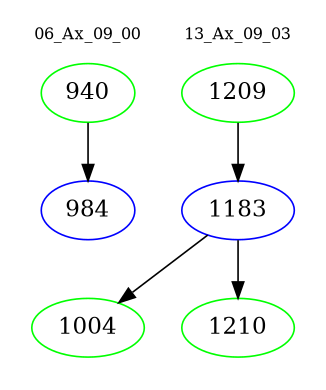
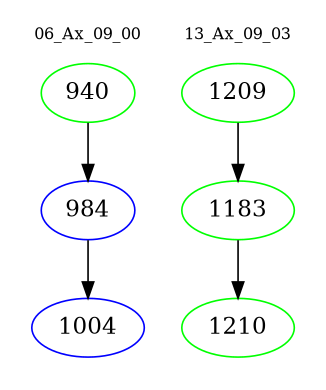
node "1183": color blue -> green
edge "1183" -> "1004": now "984" -> "1004"
node "1004": color green -> blue
